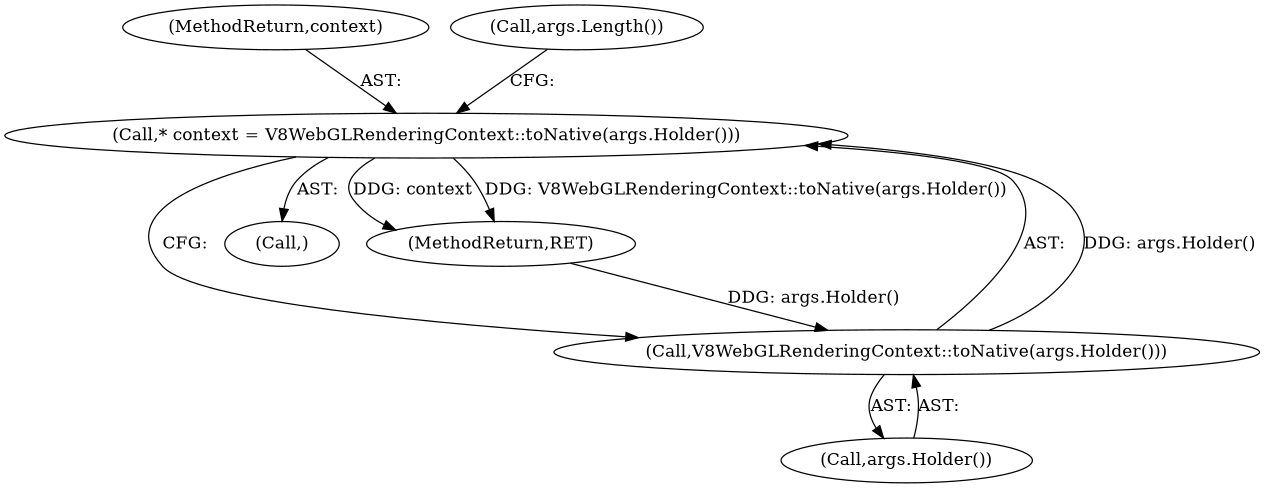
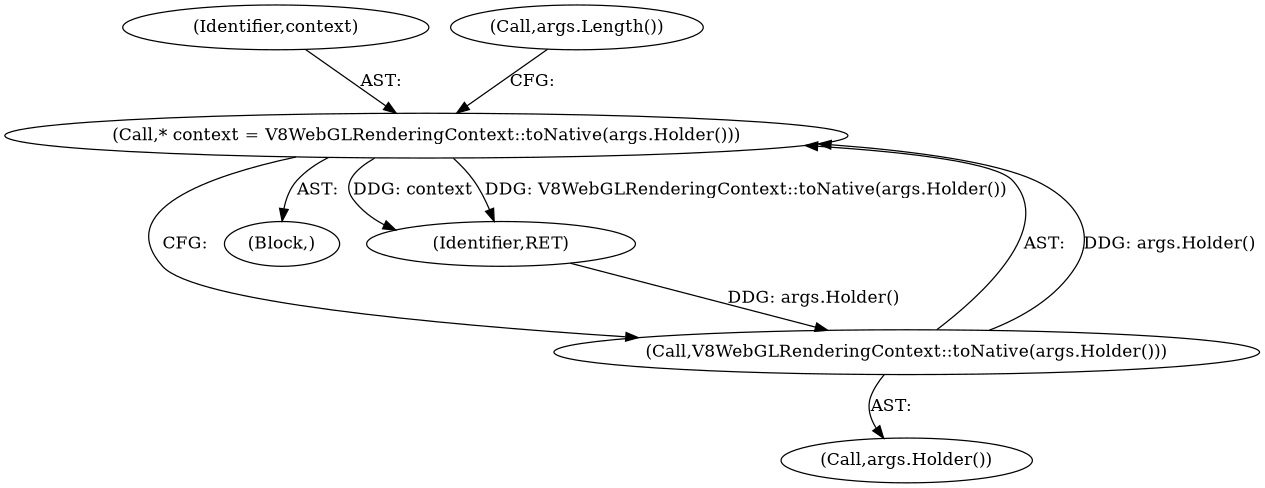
node "(MethodReturn,context)": label "(MethodReturn,context)" -> "(Identifier,context)"
node "(Call,)": label "(Call,)" -> "(Block,)"
node "(MethodReturn,RET)": label "(MethodReturn,RET)" -> "(Identifier,RET)"
edge "(Call,args.Holder())" -> "(Call,V8WebGLRenderingContext::toNative(args.Holder()))": removed, label "AST:"
